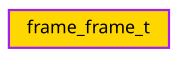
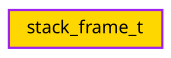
node "frame_frame_t": label "frame_frame_t" -> "stack_frame_t"
